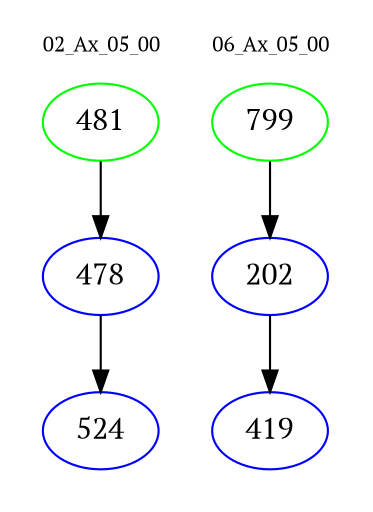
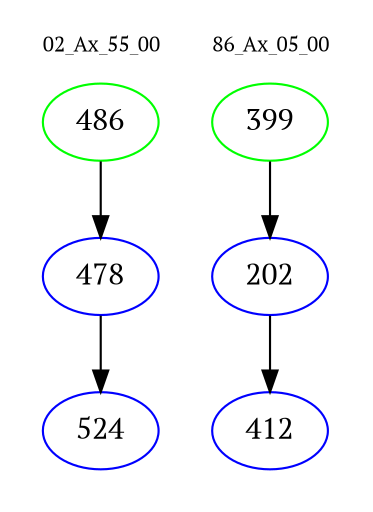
cluster "02_Ax_05_00": label "02_Ax_05_00" -> "02_Ax_55_00"
cluster "06_Ax_05_00": label "06_Ax_05_00" -> "86_Ax_05_00"
node "481": label "481" -> "486"
node "799": label "799" -> "399"
node "419": label "419" -> "412"
